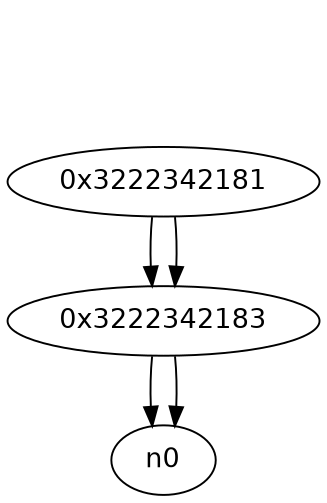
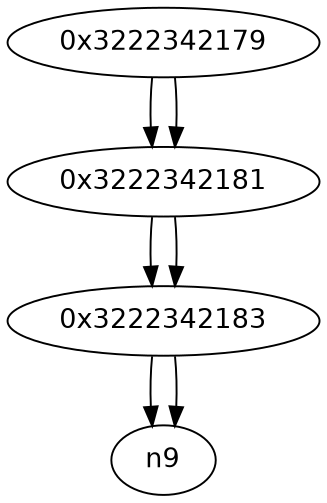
node "0x3222342179": added
node "n0": label "n0" -> "n9"
